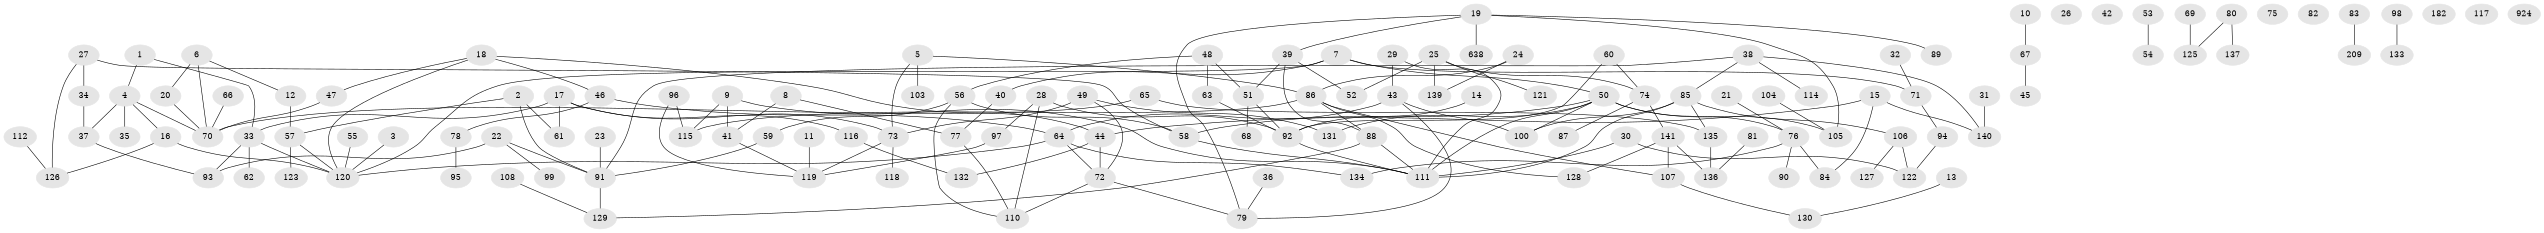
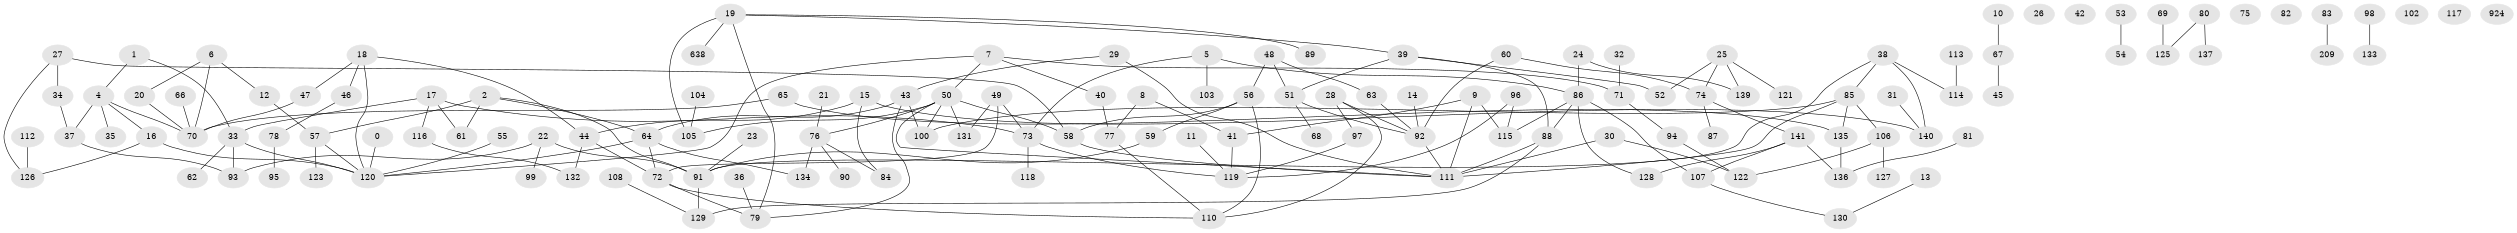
node "182": label "182" -> "102"
node "113": added
edge "46" -- "64": now "2" -- "64"
node "3": label "3" -> "0"
